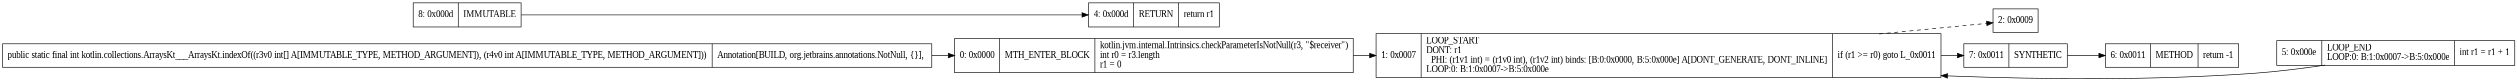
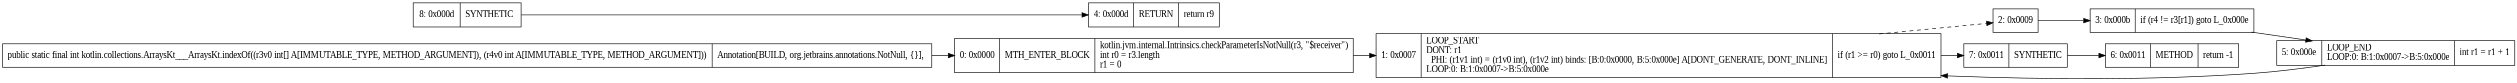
node "8: 0x000d": text "IMMUTABLE" -> "SYNTHETIC"
node "4: 0x000d": text "return r1" -> "return r9"
node "3: 0x000b": added
